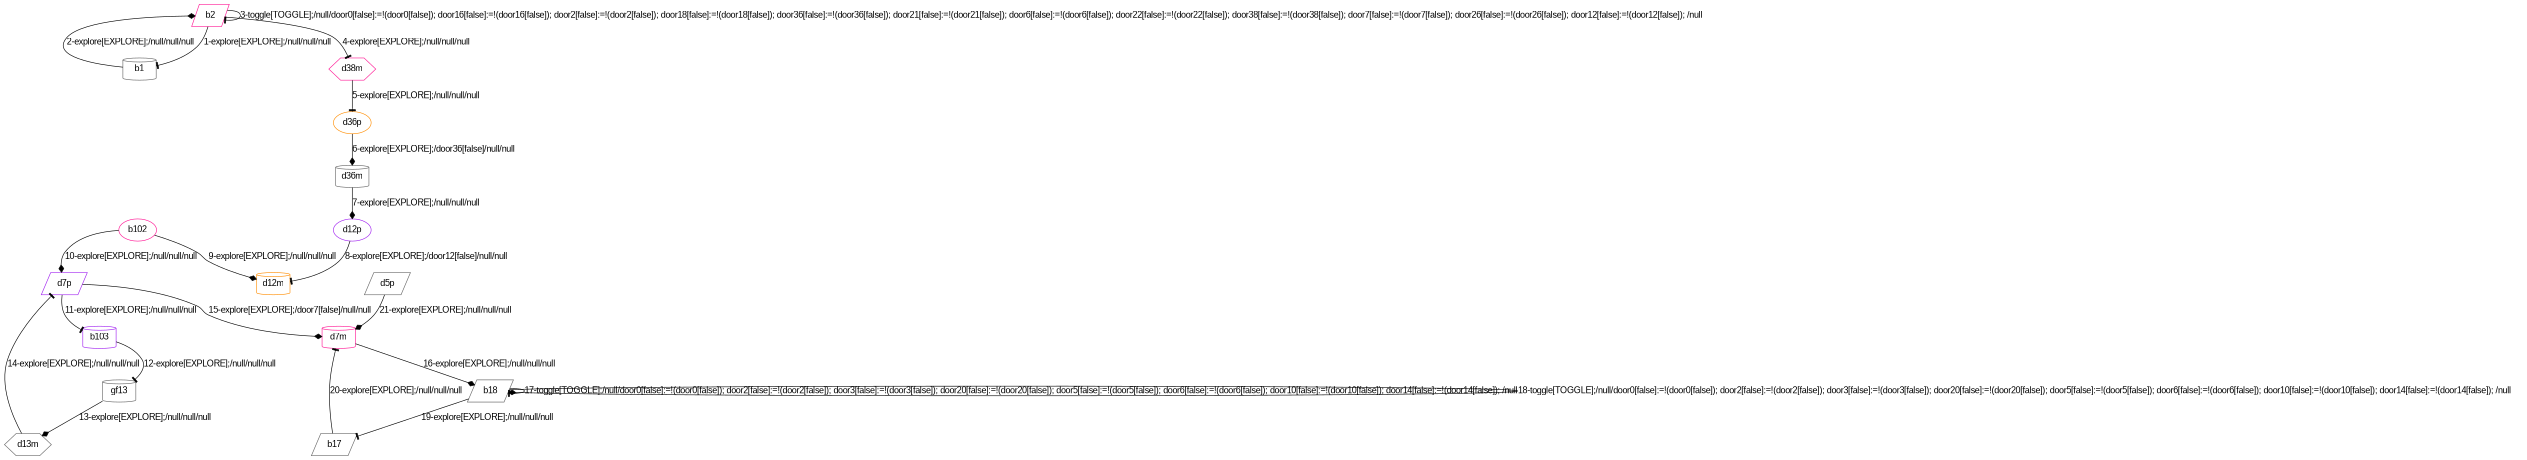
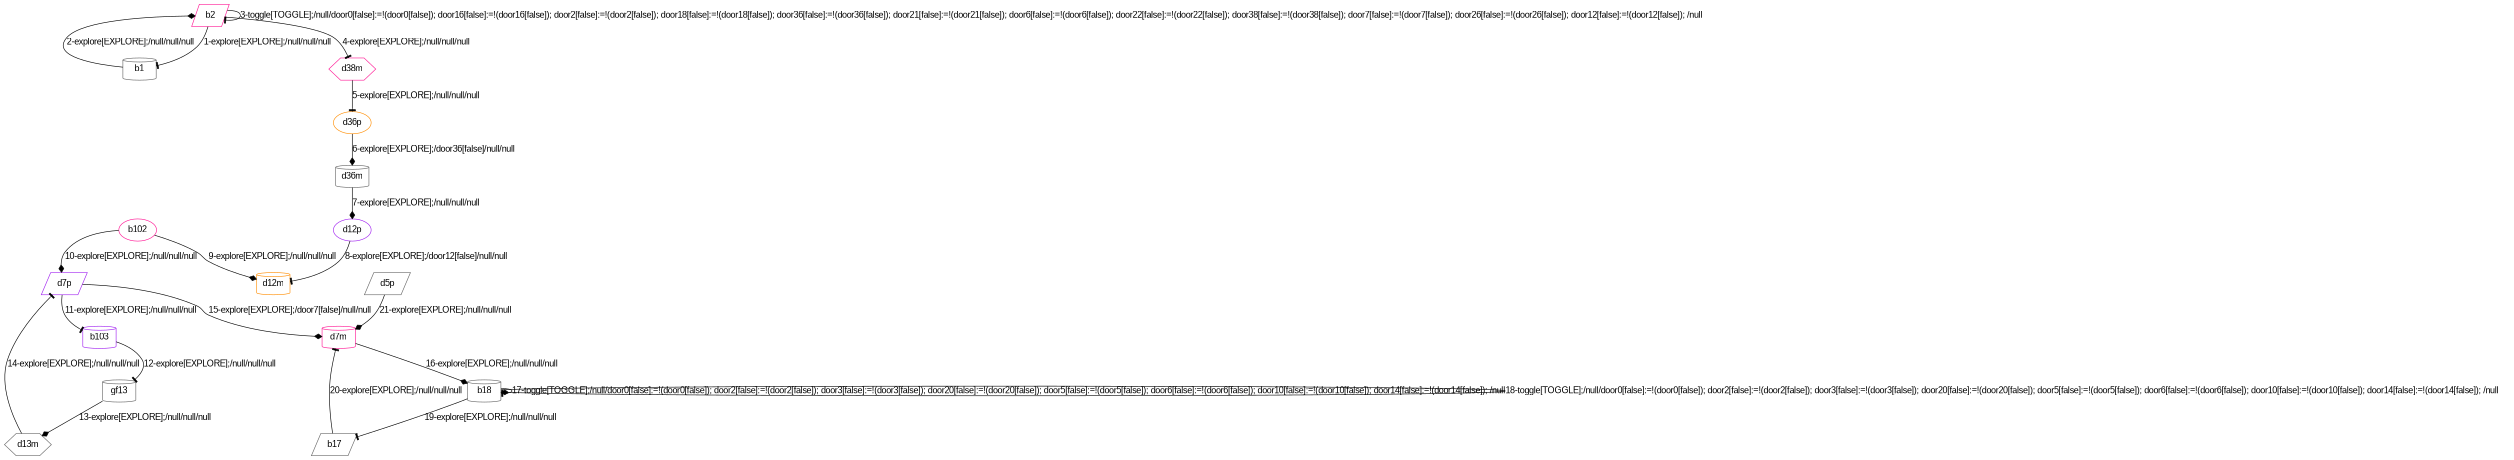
node "b18": shape parallelogram -> cylinder
